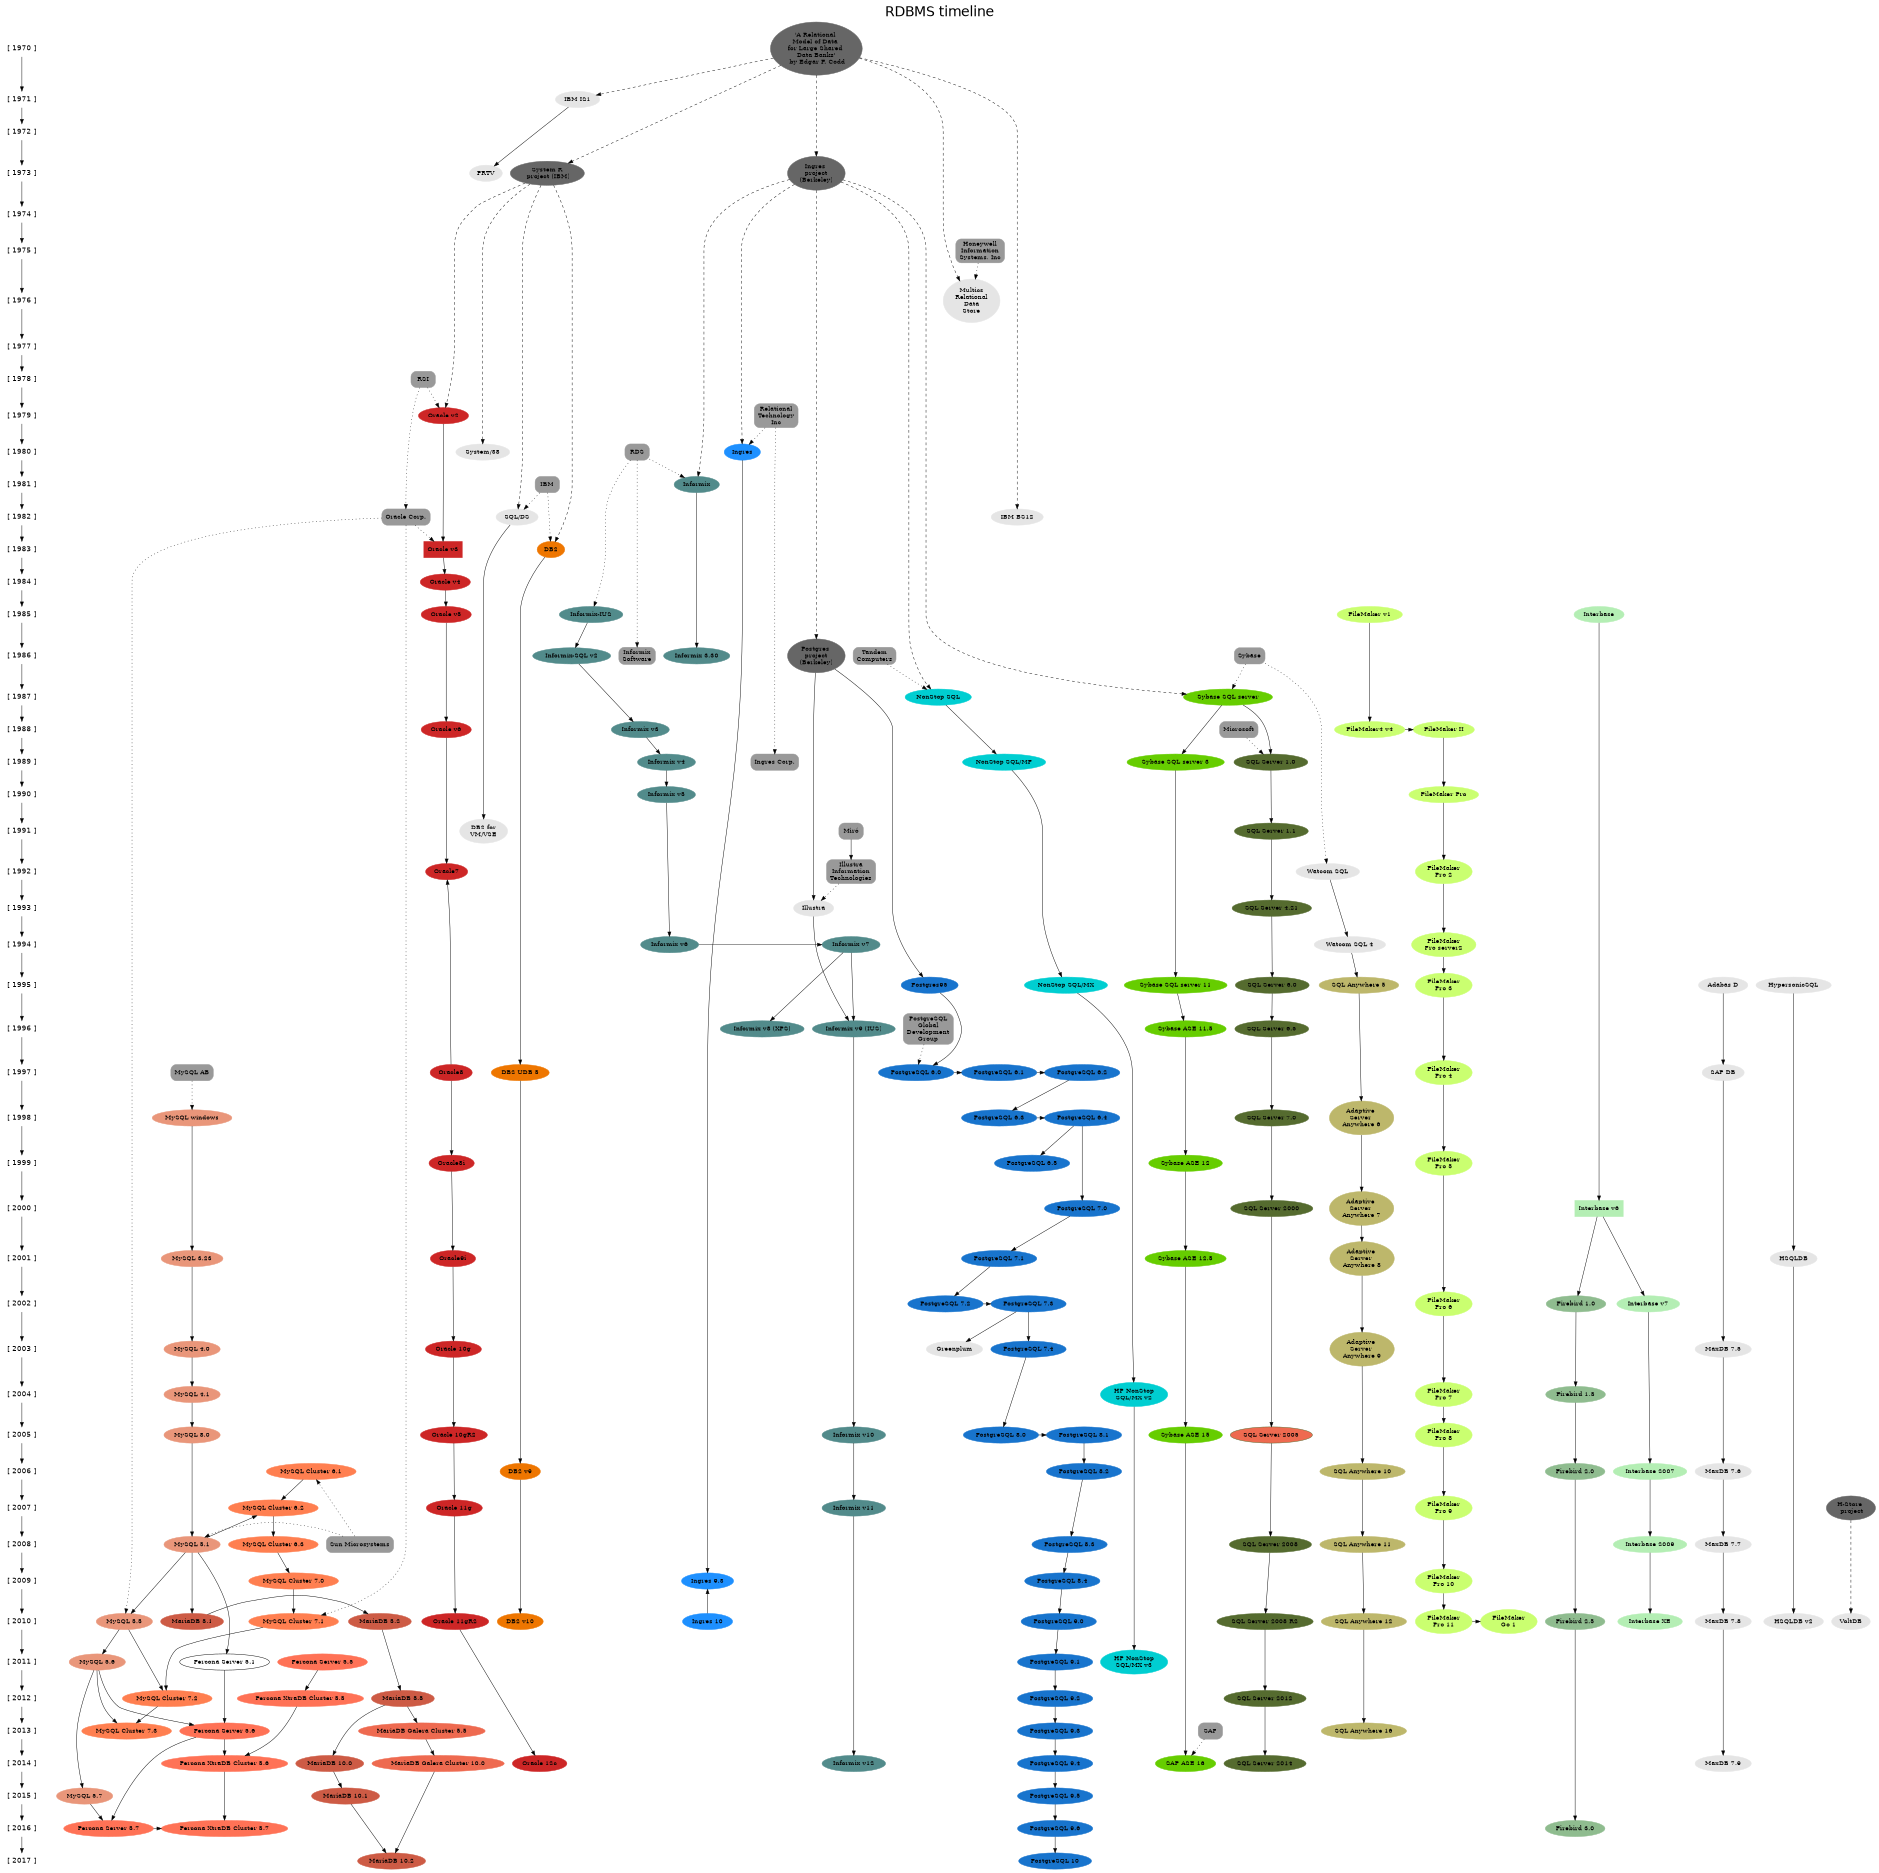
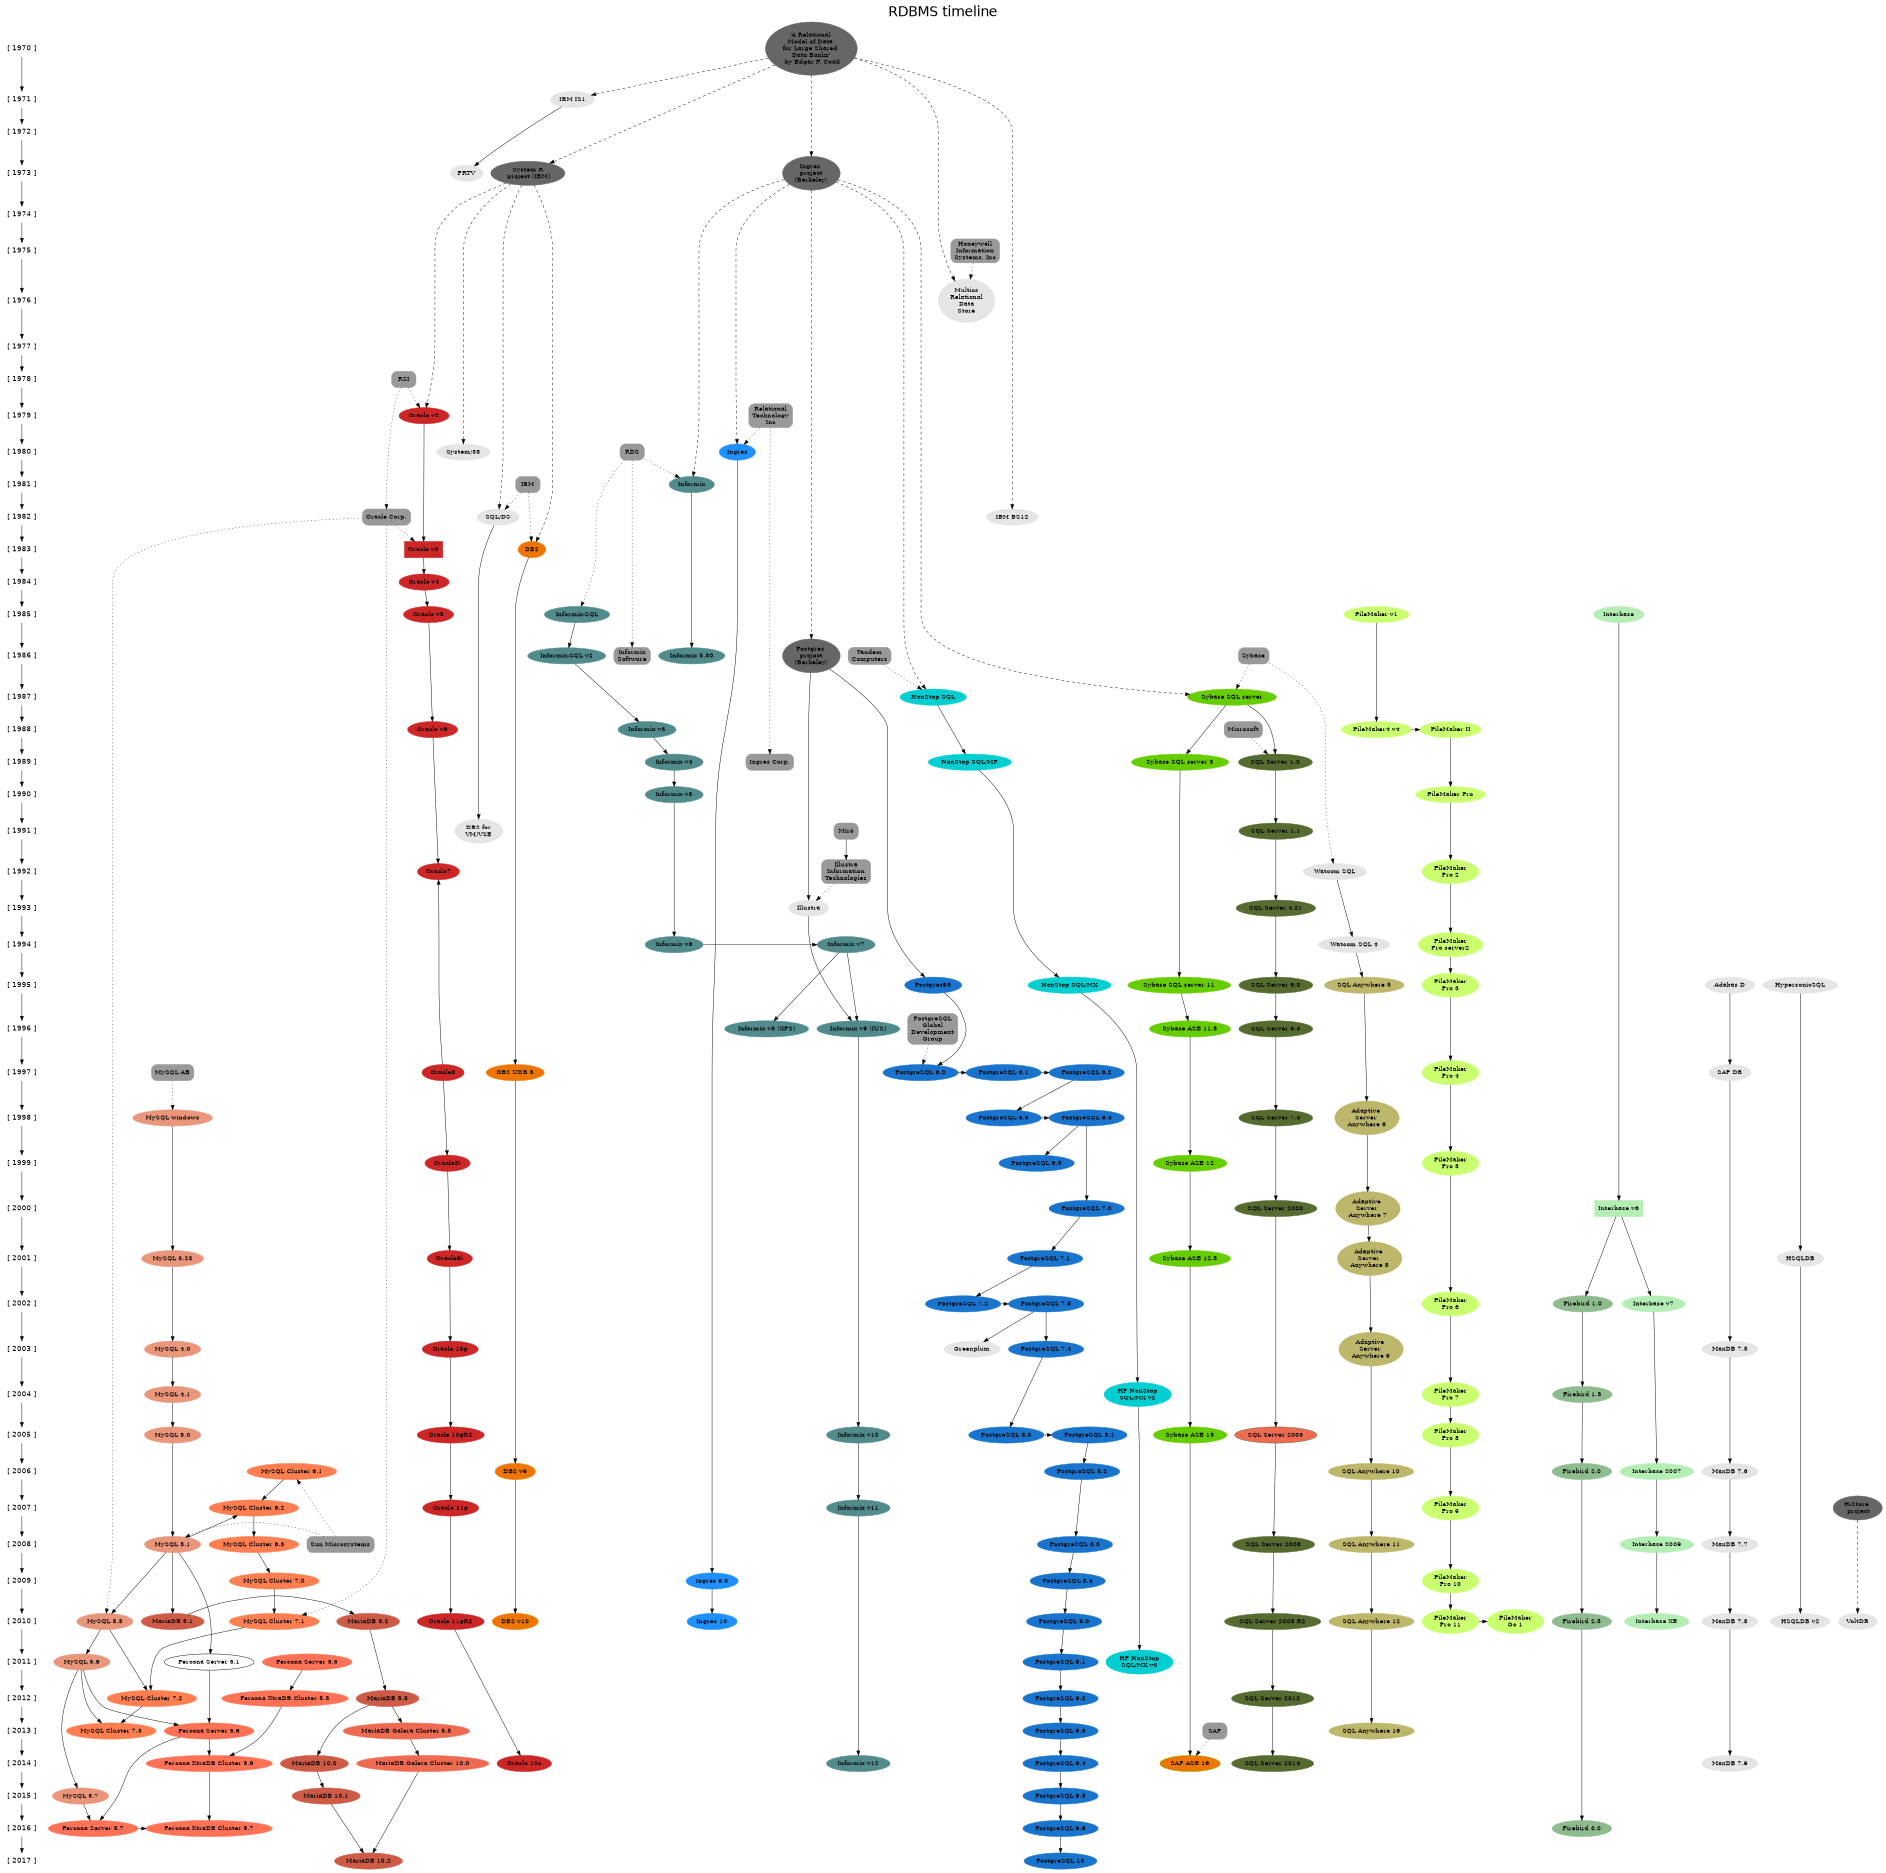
node "Informix-IUS": label "Informix-IUS" -> "Informix-SQL"
edge "Ingres 10" -> "Ingres 9.3": reversed
node "SAP ASE 16": fillcolor chartreuse3 -> darkorange2
